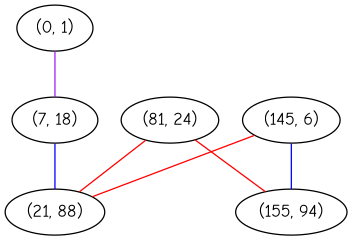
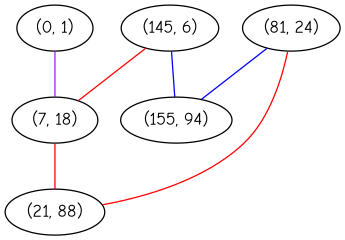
edge "(7, 18)" -- "(21, 88)": color blue -> red
edge "(145, 6)" -- "(21, 88)": now "(145, 6)" -- "(7, 18)"
edge "(81, 24)" -- "(155, 94)": color red -> blue
